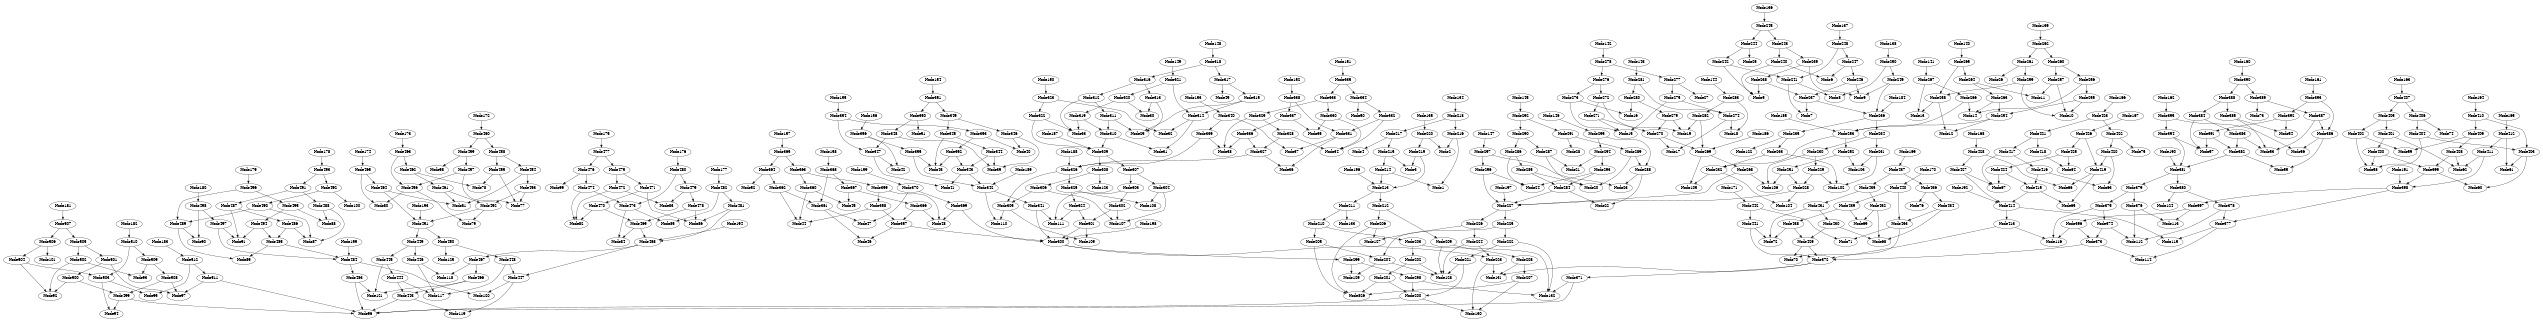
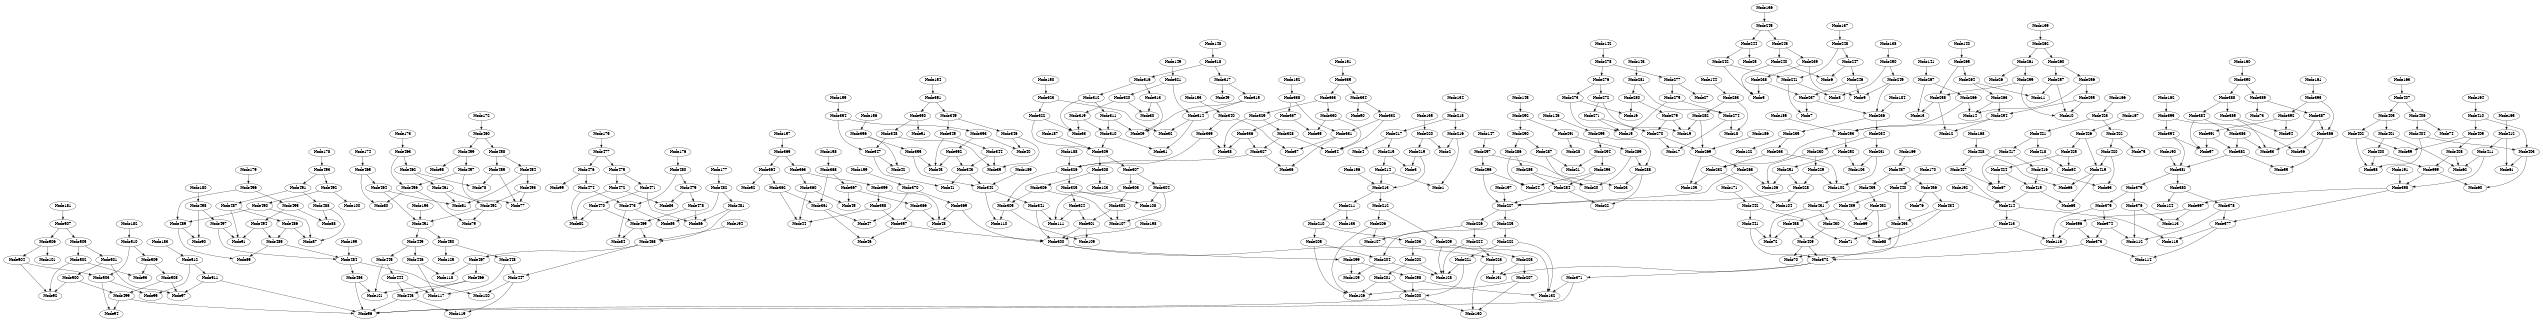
node "Node826": label "Node826" -> "Node126"
